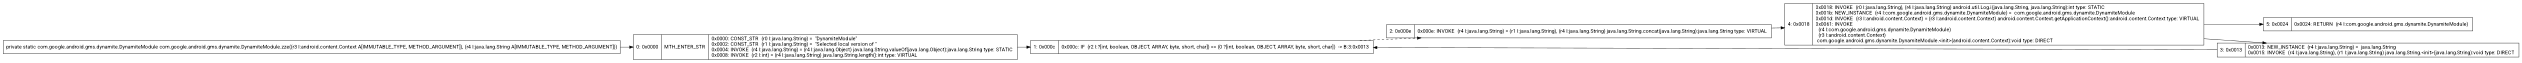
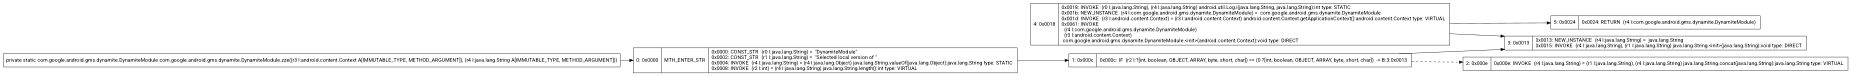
edge "2: 0x000e" -> "4: 0x0018": removed
edge "3: 0x0013" -> "1: 0x000c": reversed
